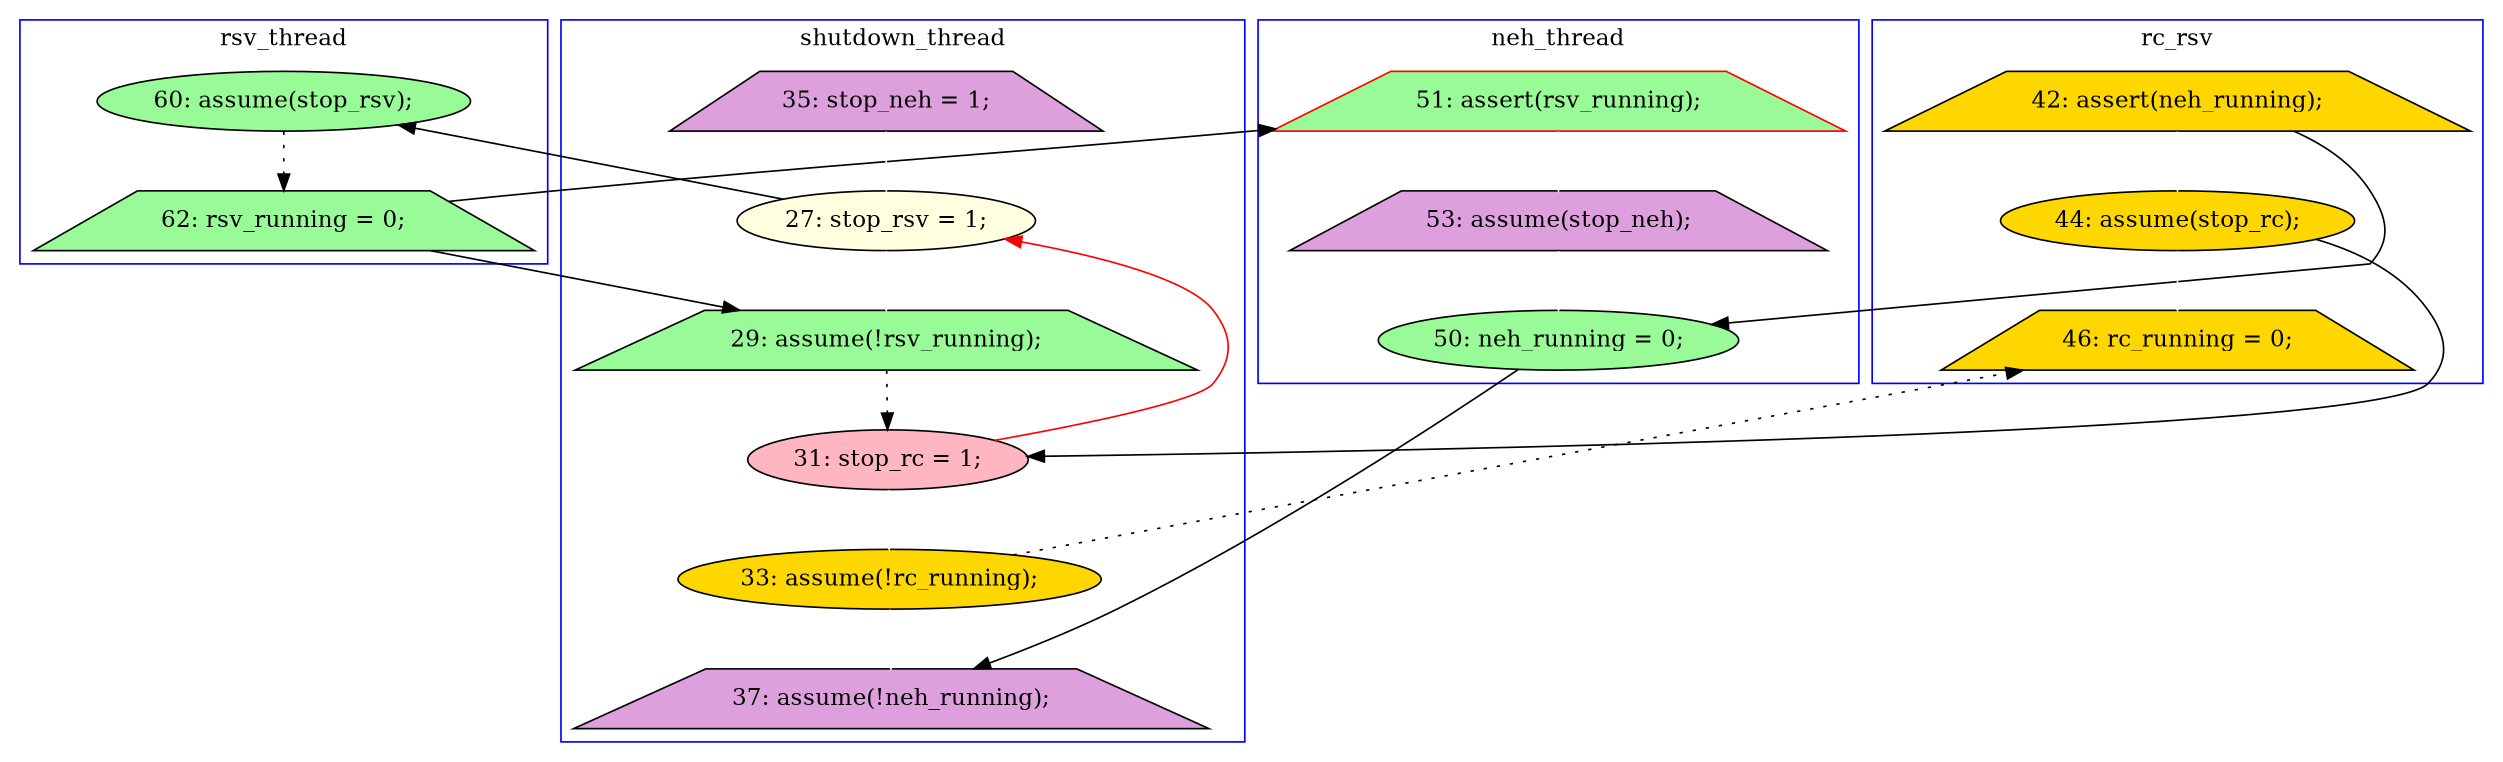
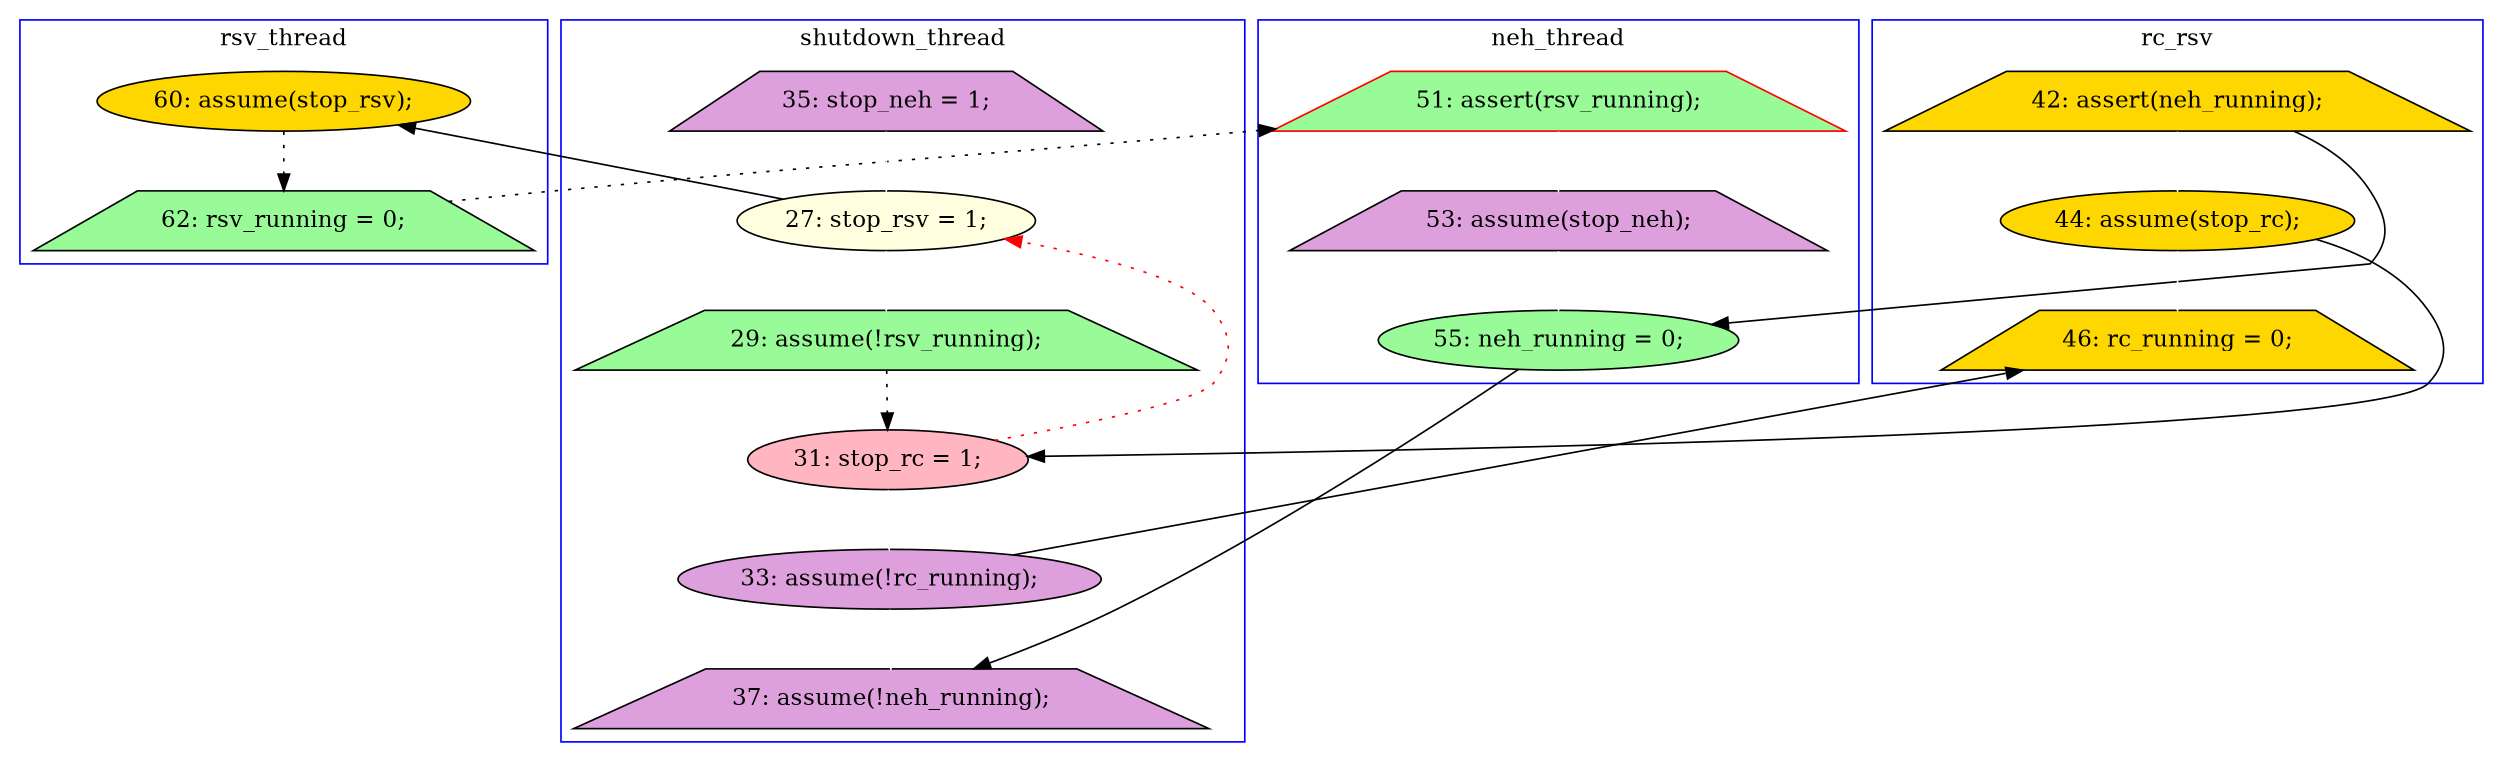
node "60: assume(stop_rsv);": fillcolor palegreen -> gold
edge "62: rsv_running = 0;" -> "51: assert(rsv_running);": style solid -> dotted
edge "62: rsv_running = 0;" -> "29: assume(!rsv_running);": removed
node "50: neh_running = 0;": label "50: neh_running = 0;" -> "55: neh_running = 0;"
edge "31: stop_rc = 1;" -> "27: stop_rsv = 1;": style solid -> dotted
edge "33: assume(!rc_running);" -> "46: rc_running = 0;": style dotted -> solid
node "33: assume(!rc_running);": fillcolor gold -> plum
